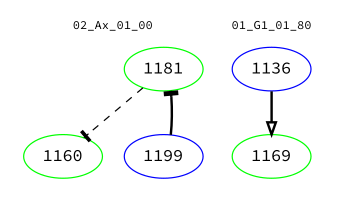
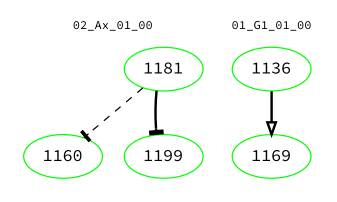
cluster "01_G1_01_80": label "01_G1_01_80" -> "01_G1_01_00"
node "1136": color blue -> green
edge "1199" -> "1181": reversed
node "1199": color blue -> green
